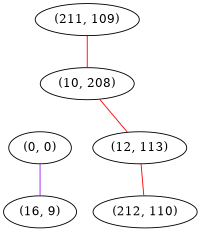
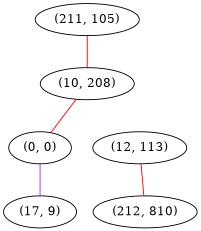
node "(211, 109)": label "(211, 109)" -> "(211, 105)"
edge "(10, 208)" -- "(12, 113)": now "(10, 208)" -- "(0, 0)"
node "(16, 9)": label "(16, 9)" -> "(17, 9)"
node "(212, 110)": label "(212, 110)" -> "(212, 810)"
